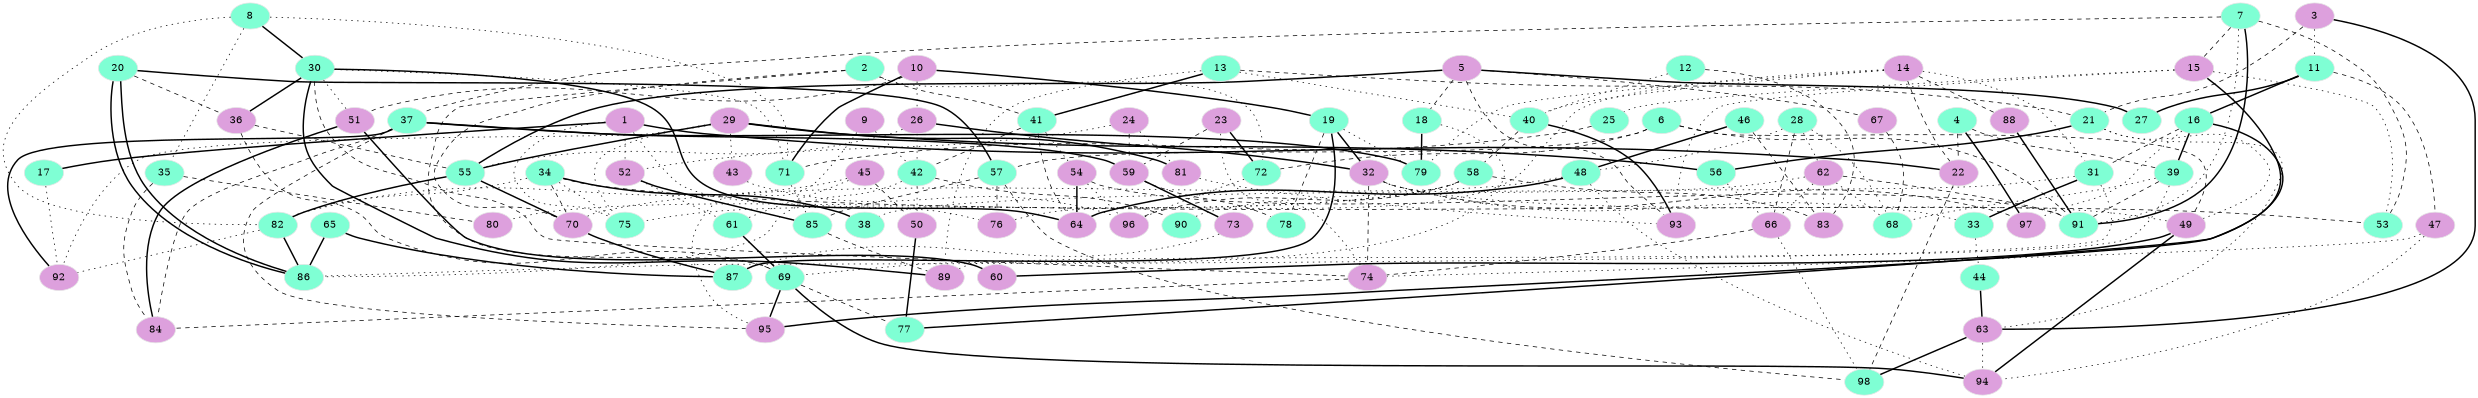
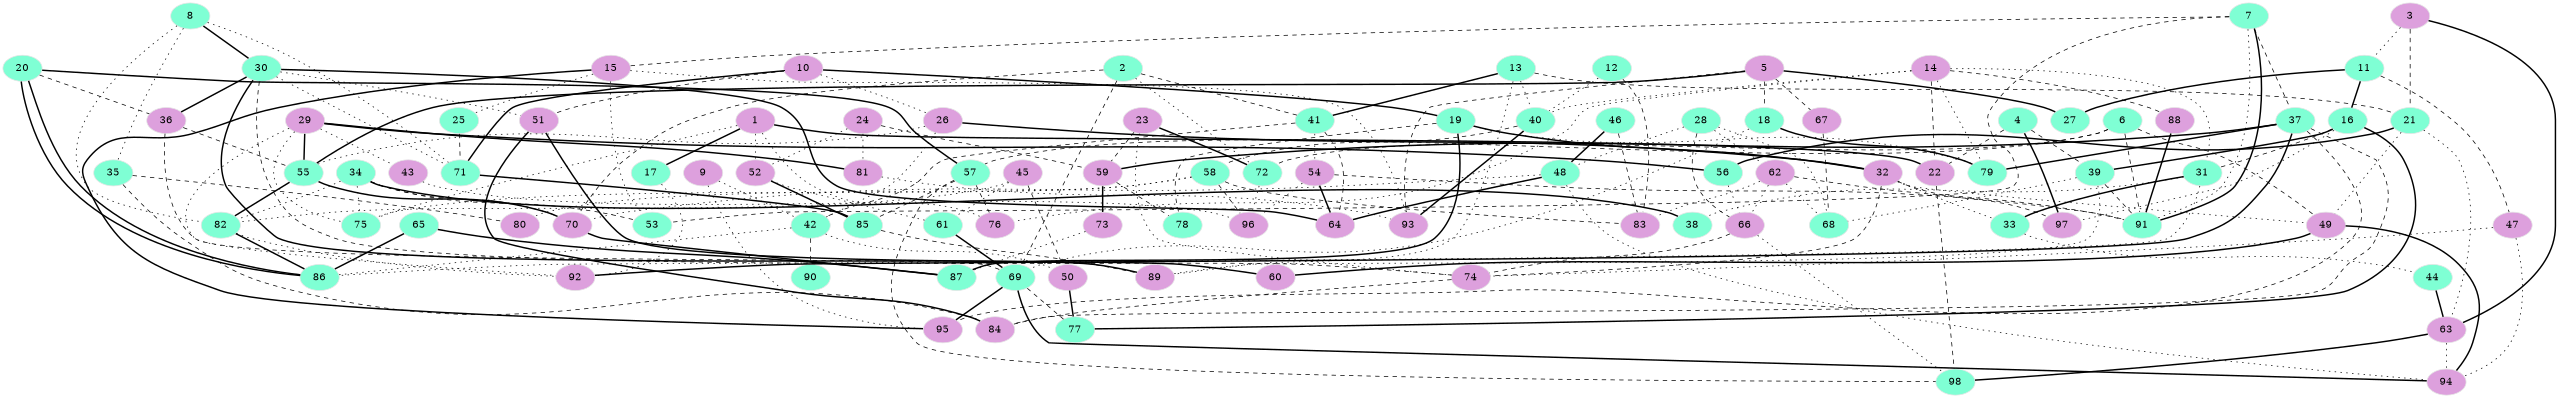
edge "62" -- "90": removed
edge "71" -- "85": style dotted -> bold
